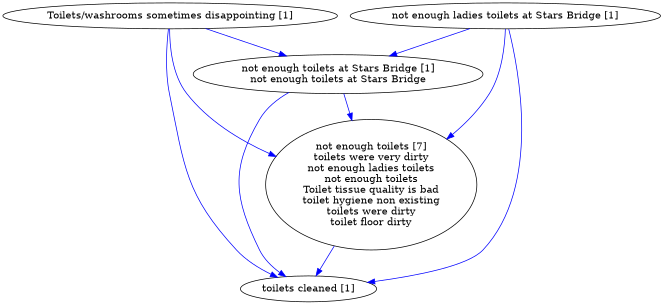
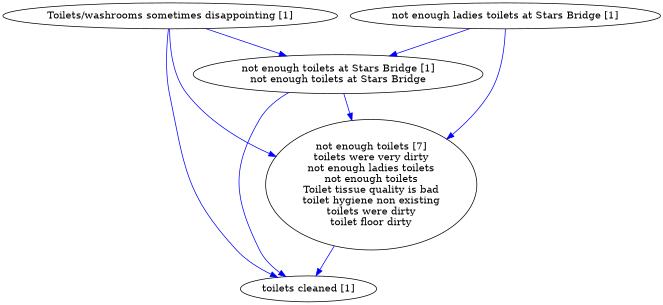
edge "not enough ladies toilets at Stars Bridge [1]" -> "toilets cleaned [1]": removed
